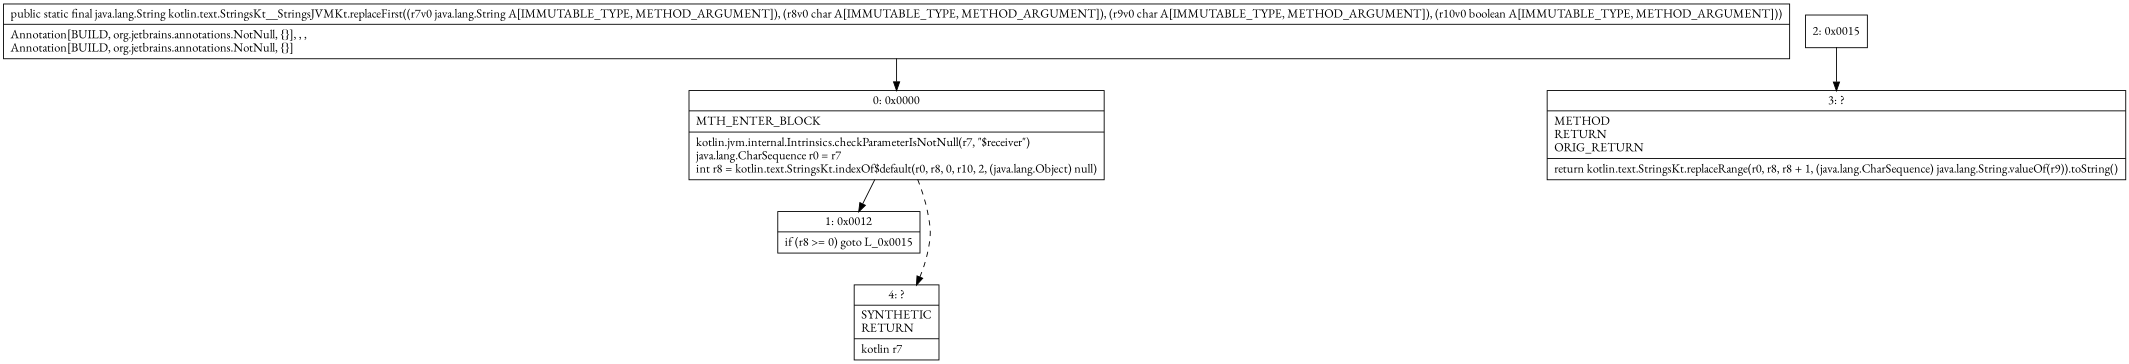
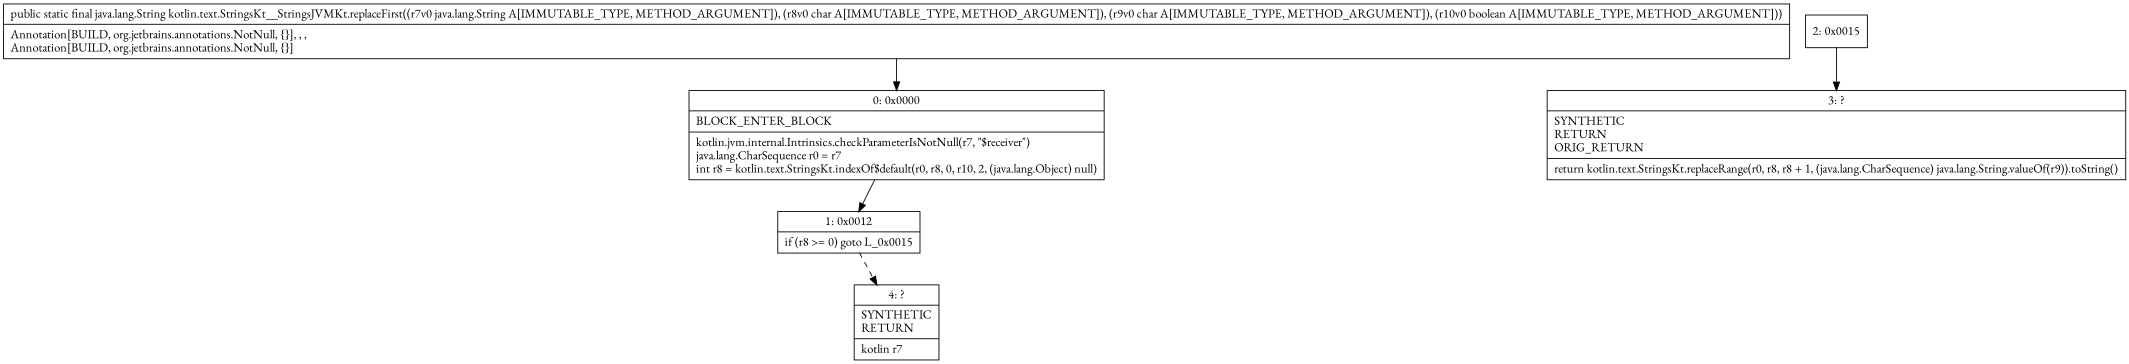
node "0: 0x0000": text "MTH_ENTER_BLOCK" -> "BLOCK_ENTER_BLOCK"
node "3: ?": text "METHOD" -> "SYNTHETIC"
edge "0: 0x0000" -> "4: ?": now "1: 0x0012" -> "4: ?"
